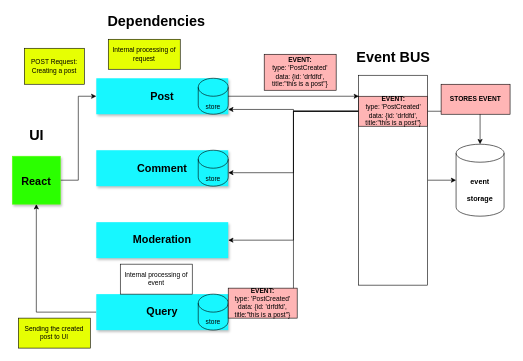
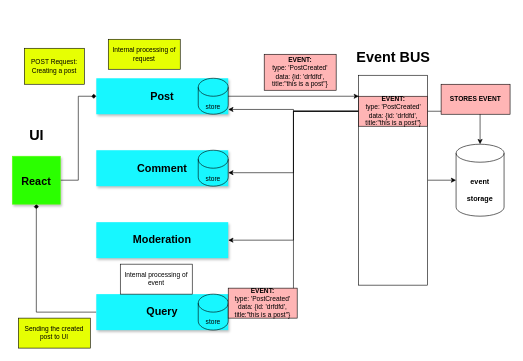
node "Dependencies": removed
edge "React" -> "Post": arrowhead classic -> diamond
edge "Query" -> "React": arrowhead classic -> diamond
